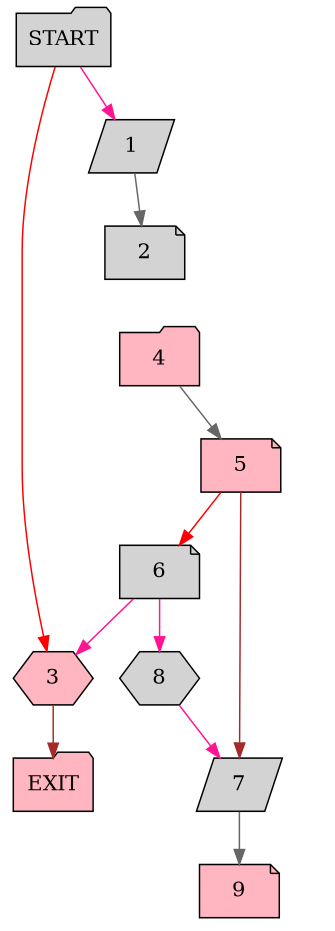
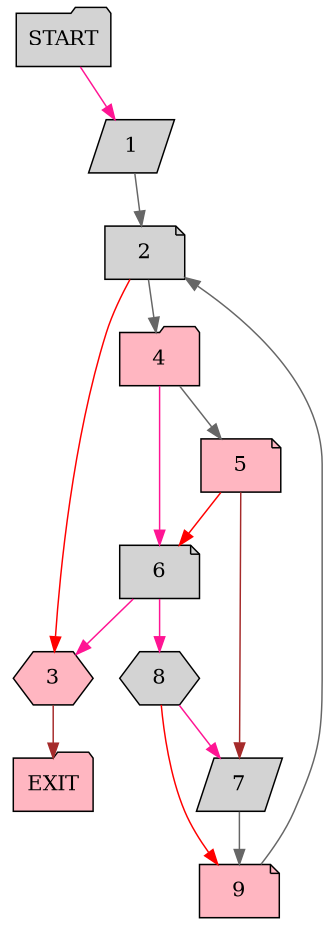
edge "2" -> "4": added
edge "START" -> "3": now "2" -> "3"
edge "4" -> "6": added
edge "9" -> "2": added
edge "8" -> "9": added
